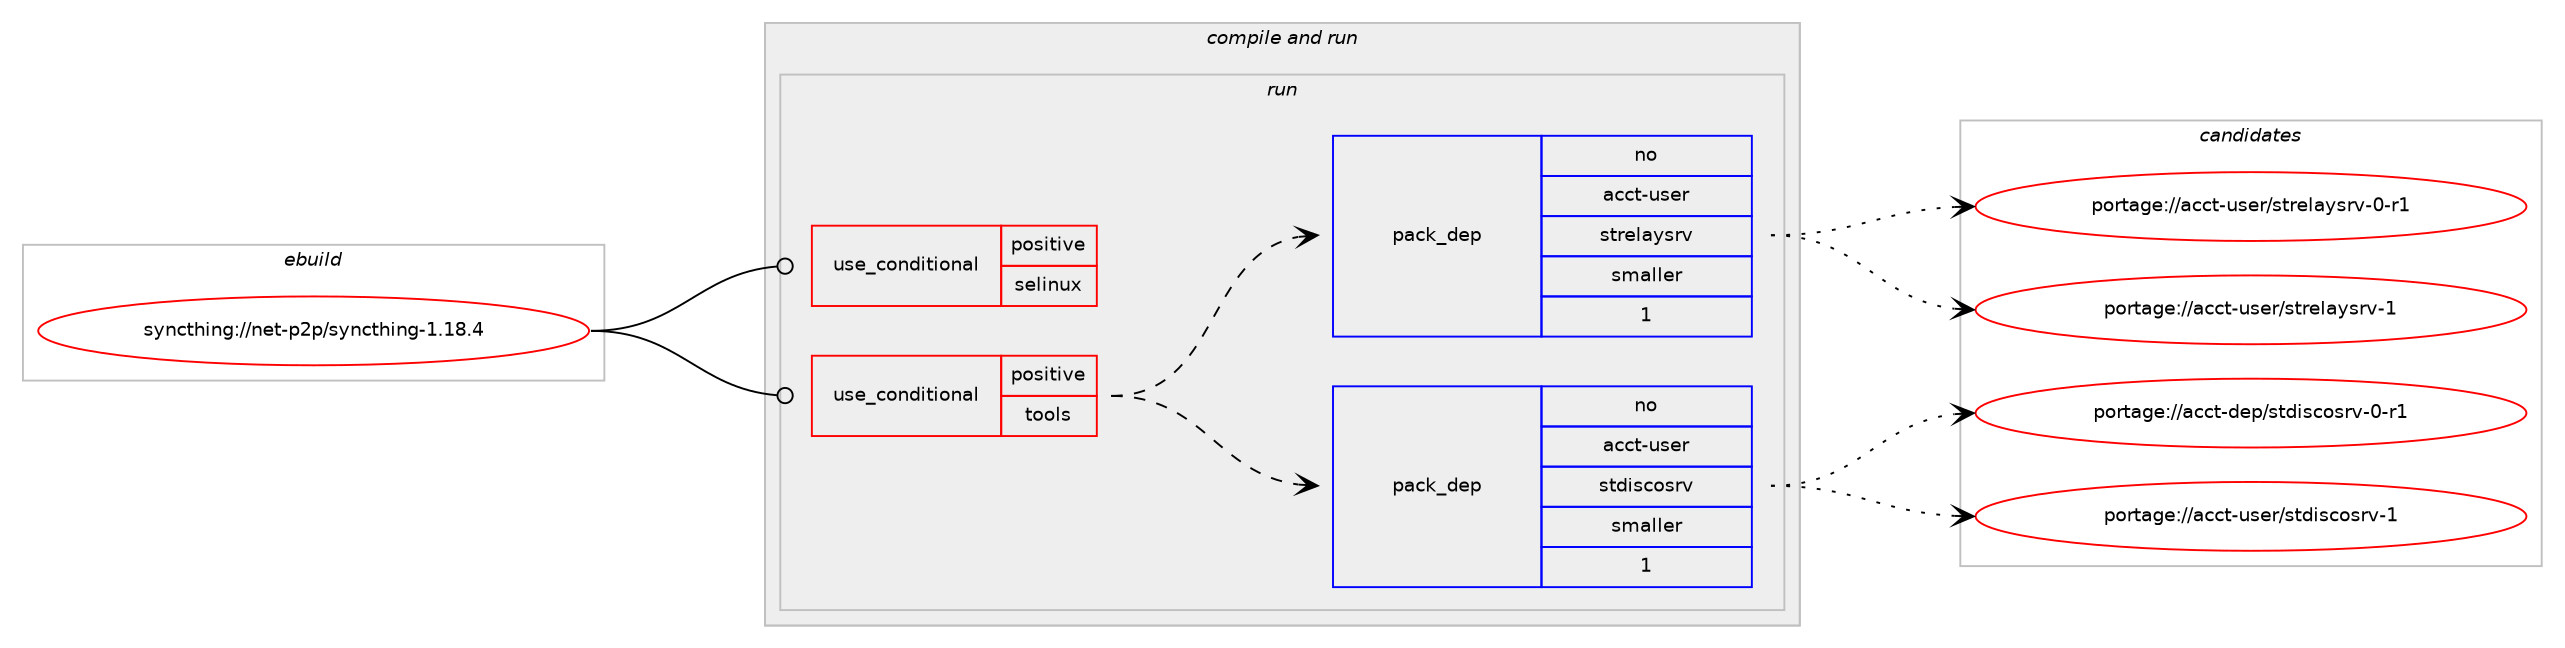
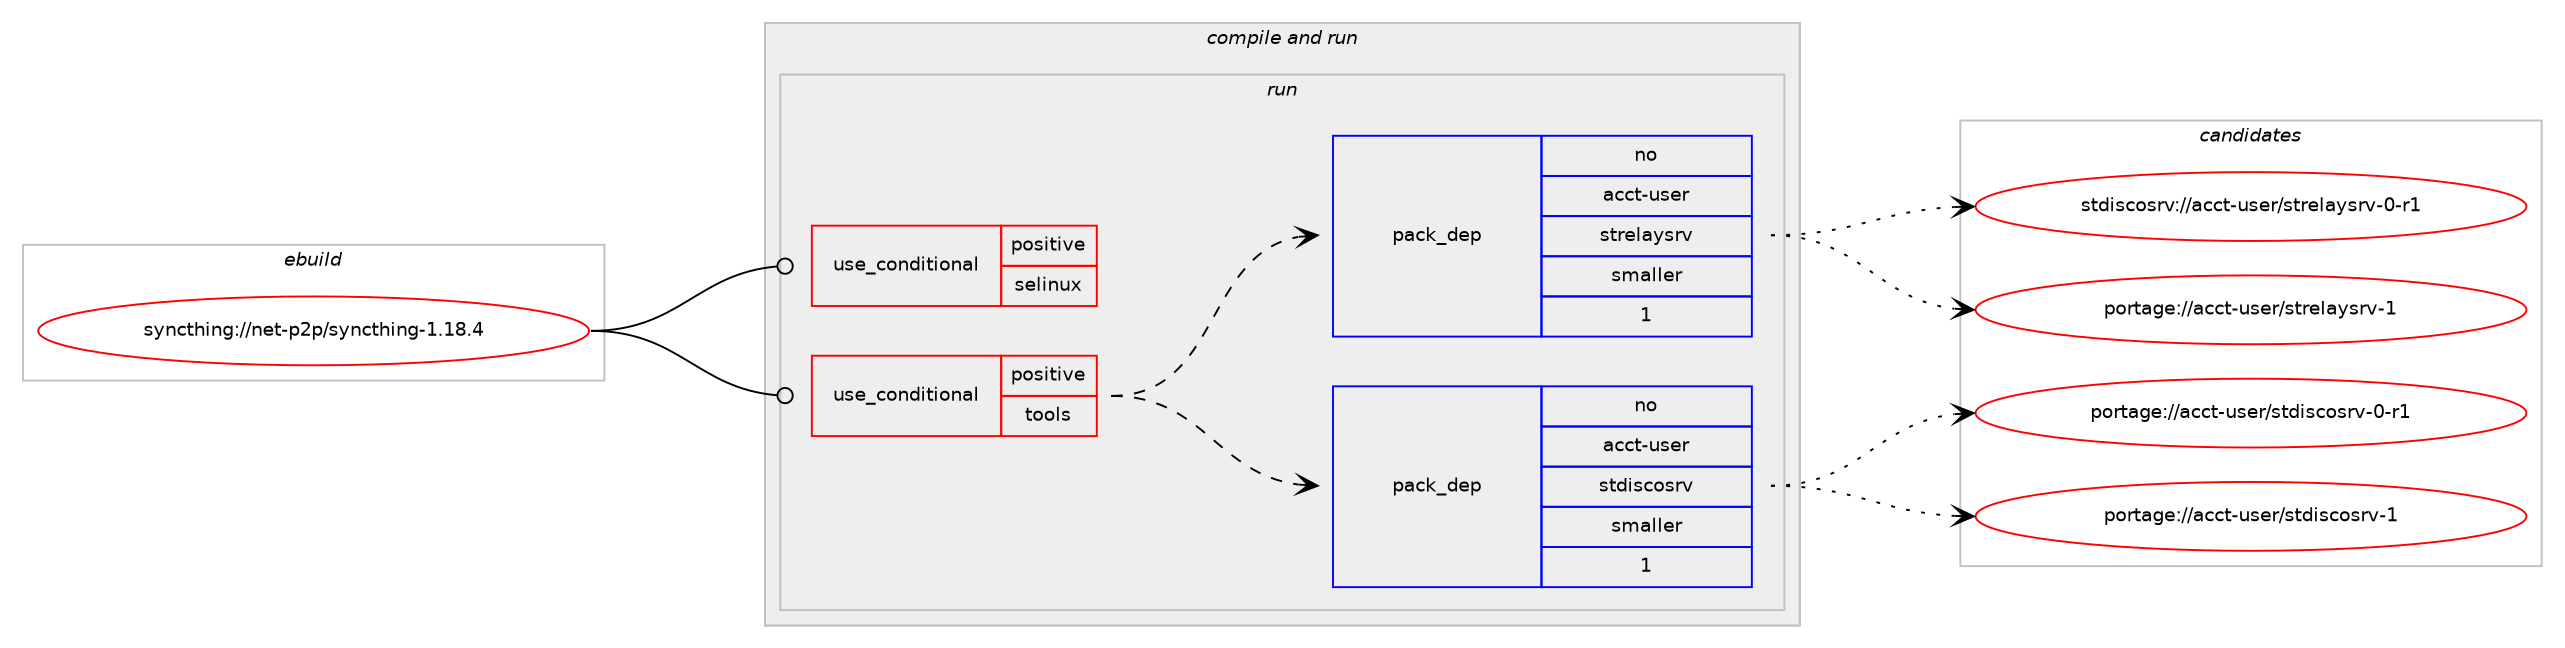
node "portage://acct-user/strelaysrv-0-r1": label "portage://acct-user/strelaysrv-0-r1" -> "stdiscosrv://acct-user/strelaysrv-0-r1"
node "portage://acct-dep/stdiscosrv-0-r1": label "portage://acct-dep/stdiscosrv-0-r1" -> "portage://acct-user/stdiscosrv-0-r1"
